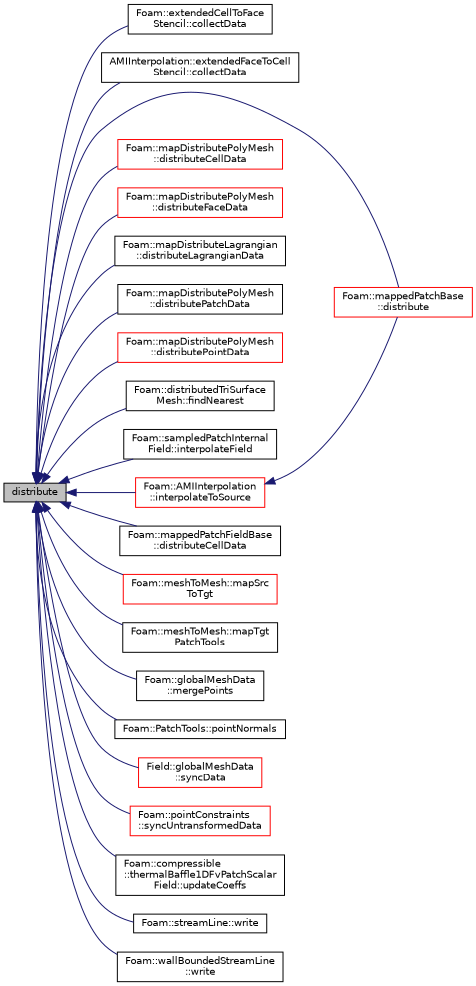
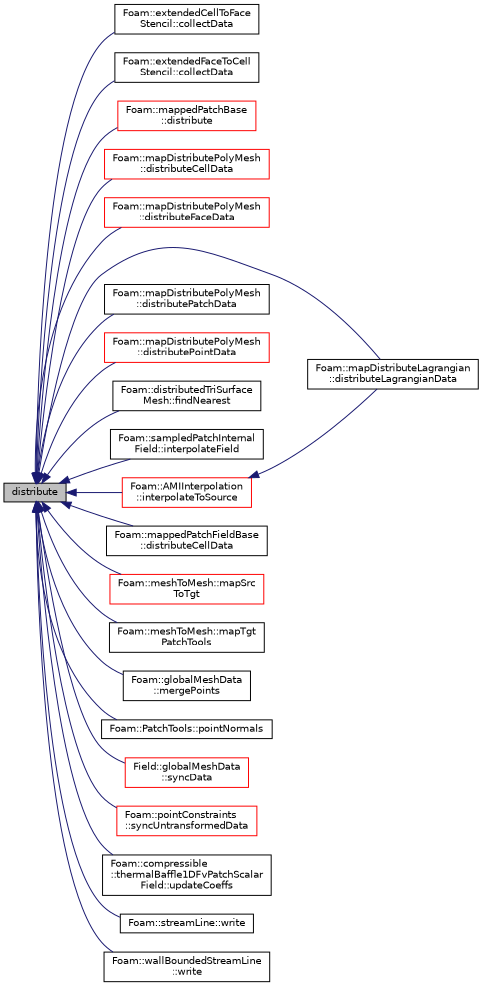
node "AMIInterpolation::extendedFaceToCell Stencil::collectData": label "AMIInterpolation::extendedFaceToCell Stencil::collectData" -> "Foam::extendedFaceToCell Stencil::collectData"
edge "Foam::mappedPatchBase ::distribute" -> "Foam::AMIInterpolation ::interpolateToSource": now "Foam::mapDistributeLagrangian ::distributeLagrangianData" -> "Foam::AMIInterpolation ::interpolateToSource"
